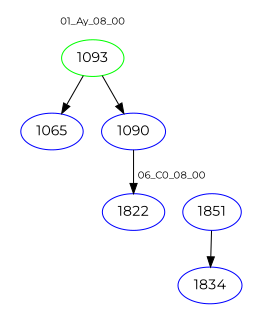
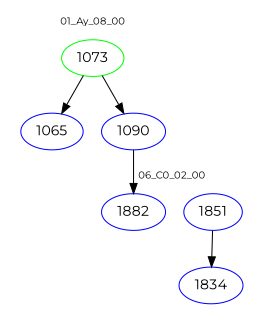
node "1093": label "1093" -> "1073"
cluster "06_C0_08_00": label "06_C0_08_00" -> "06_C0_02_00"
node "1822": label "1822" -> "1882"
